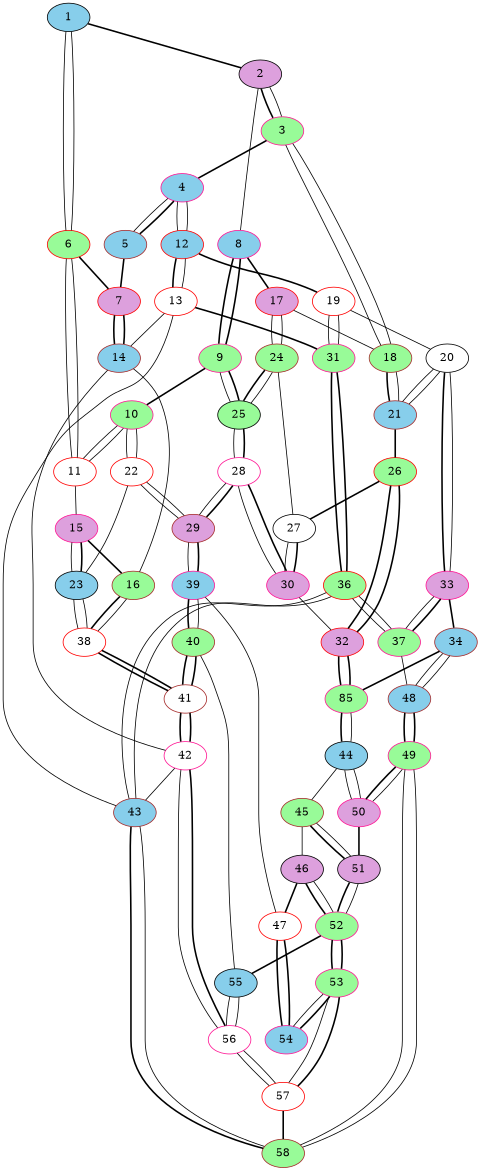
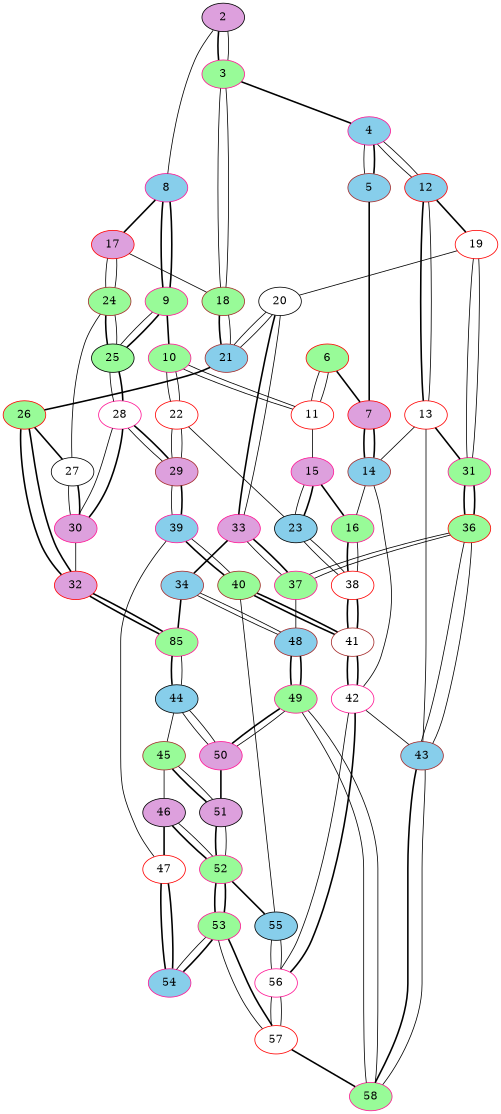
node "1": removed
node "16": color brown -> deeppink
node "58": color brown -> deeppink
